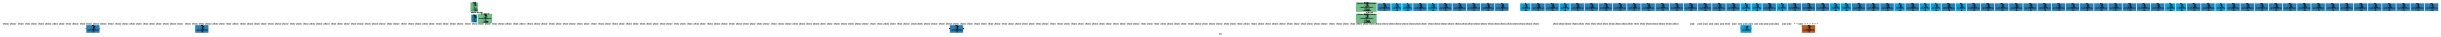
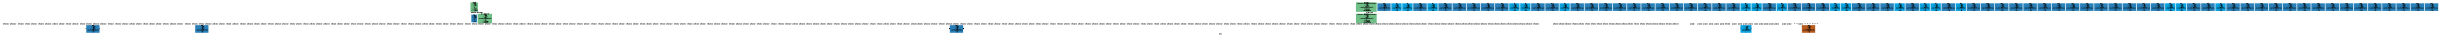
node "File 4": added
